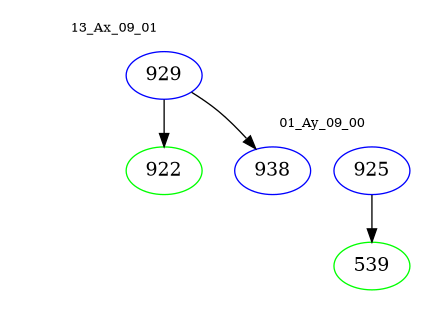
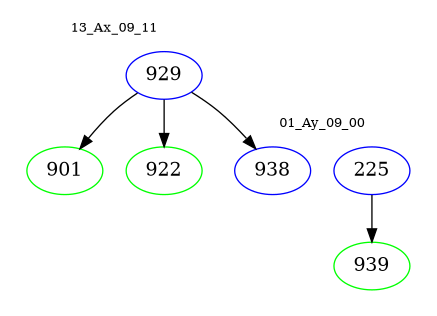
cluster "13_Ax_09_01": label "13_Ax_09_01" -> "13_Ax_09_11"
node "901": added
node "925": label "925" -> "225"
node "539": label "539" -> "939"
